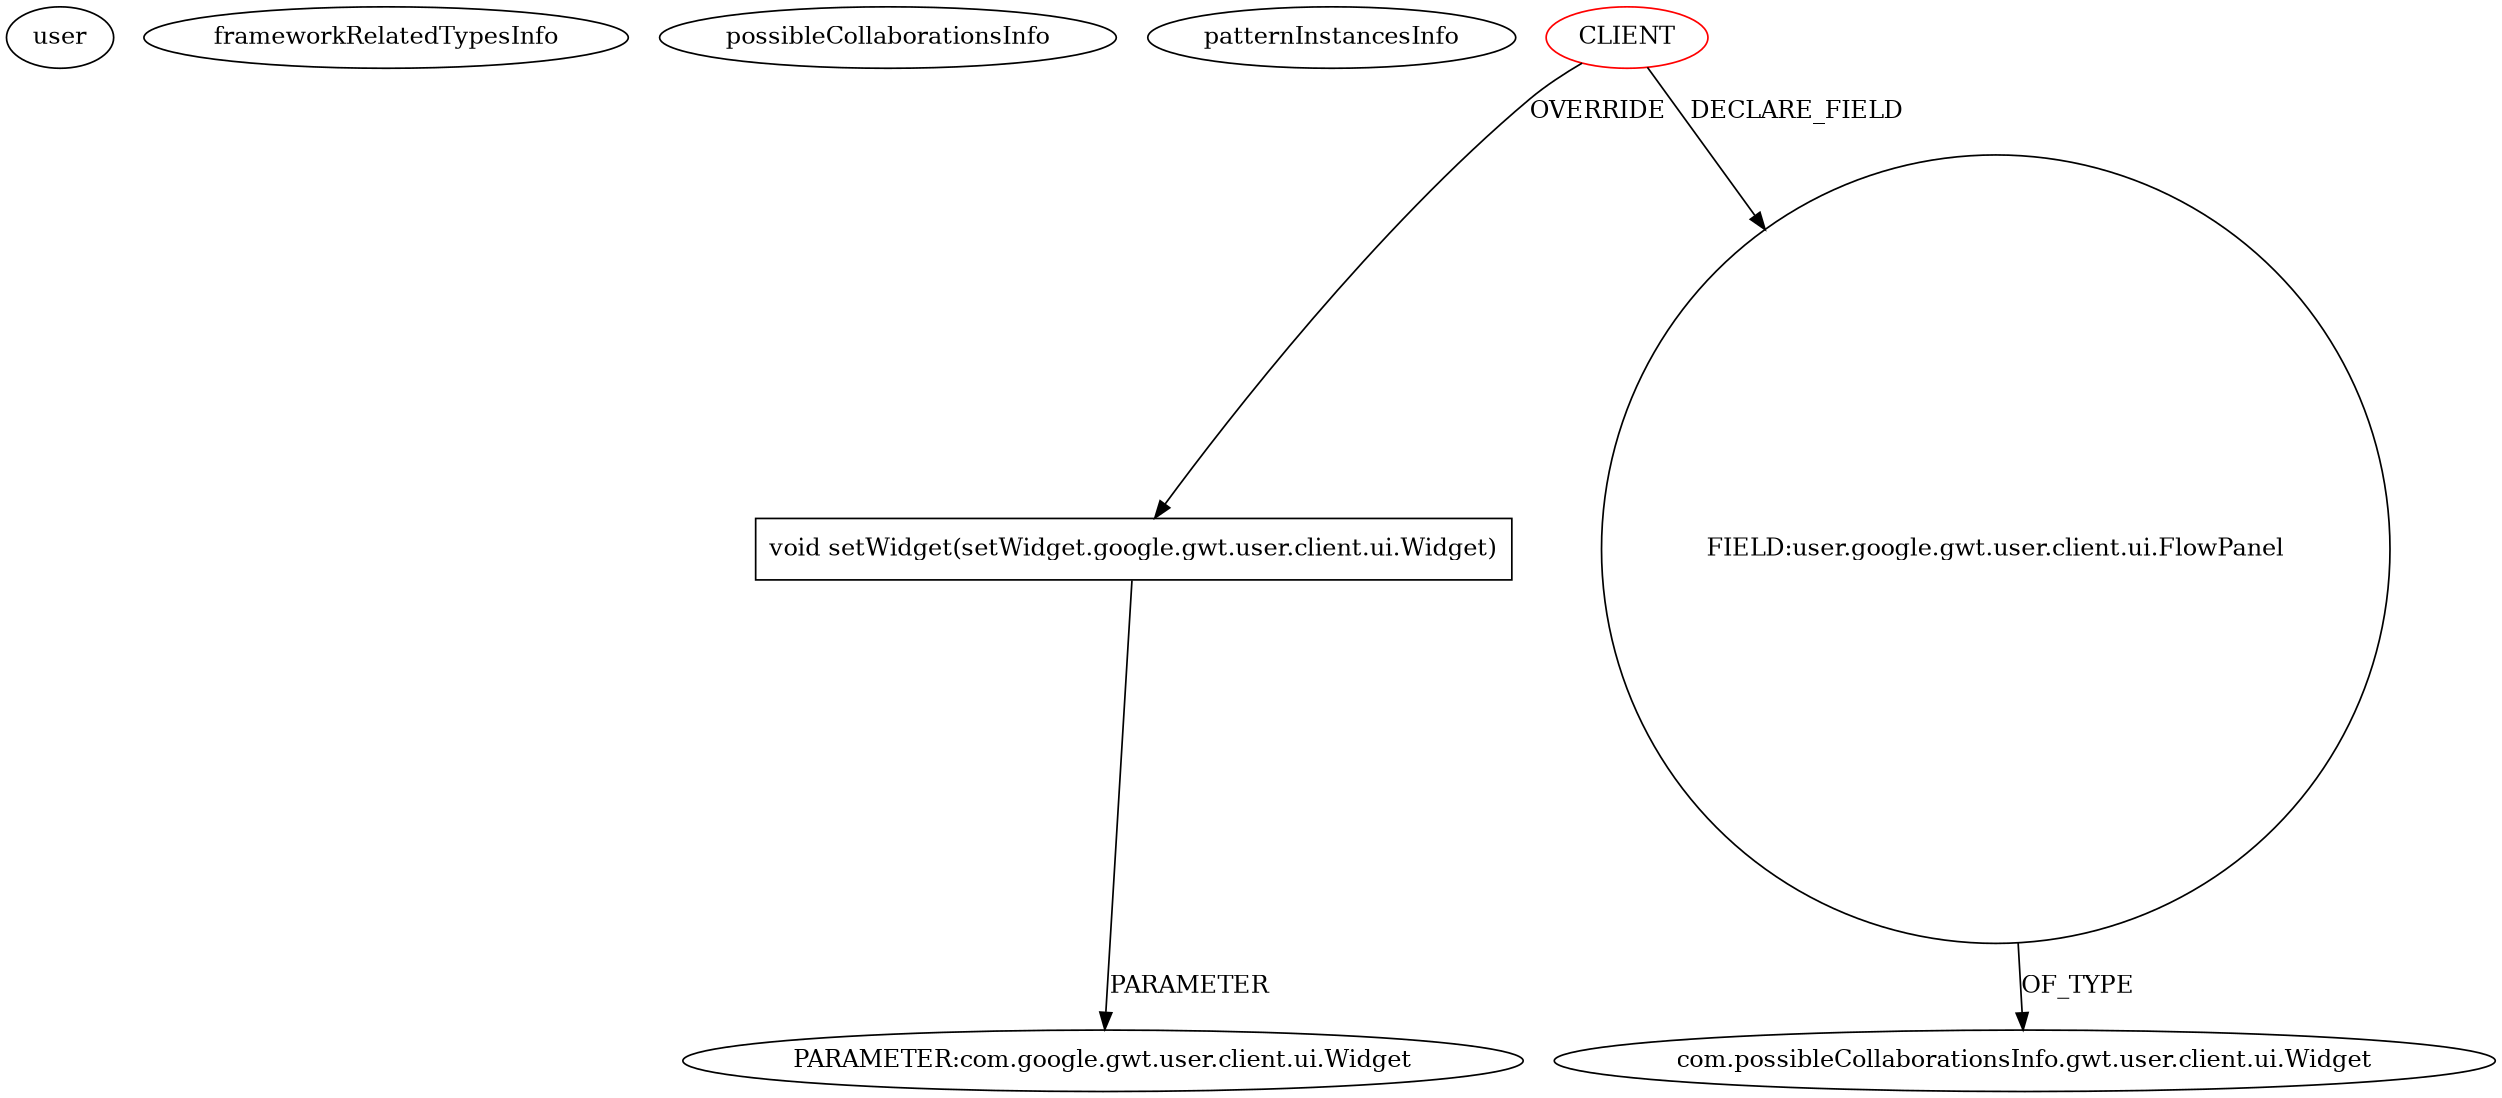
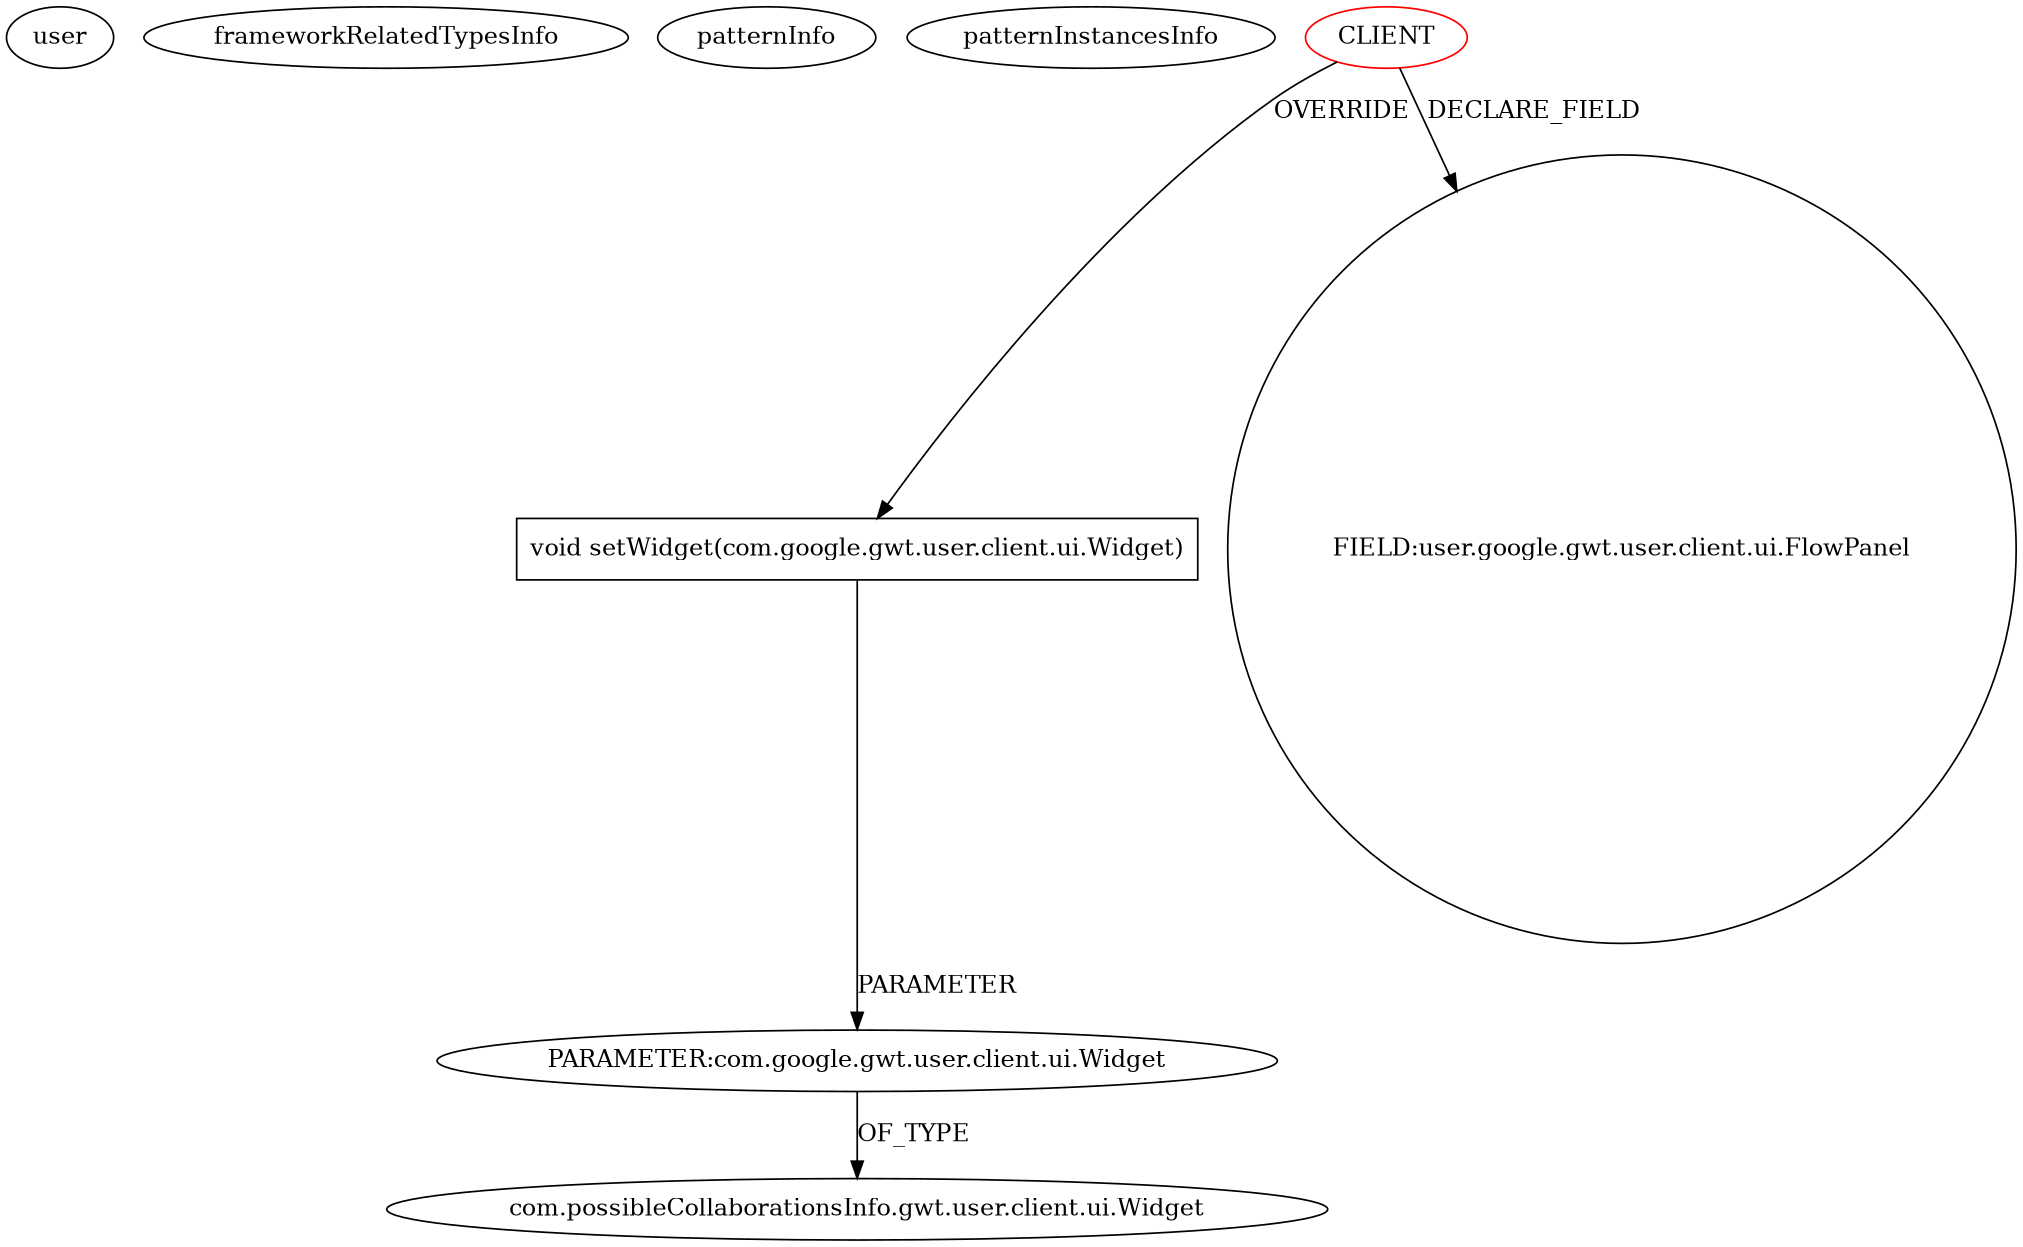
node "patternInfo": added
node "possibleCollaborationsInfo": removed
node "void setWidget(setWidget.google.gwt.user.client.ui.Widget)": label "void setWidget(setWidget.google.gwt.user.client.ui.Widget)" -> "void setWidget(com.google.gwt.user.client.ui.Widget)"
edge "FIELD:user.google.gwt.user.client.ui.FlowPanel" -> "com.possibleCollaborationsInfo.gwt.user.client.ui.Widget": now "PARAMETER:com.google.gwt.user.client.ui.Widget" -> "com.possibleCollaborationsInfo.gwt.user.client.ui.Widget"
